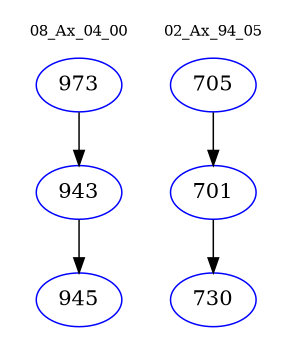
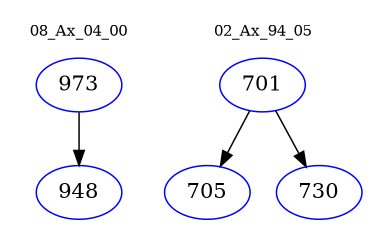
edge "705" -> "701": reversed
node "943": label "943" -> "948"
node "945": removed
